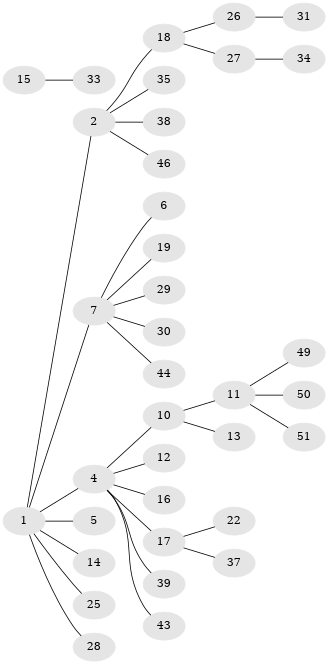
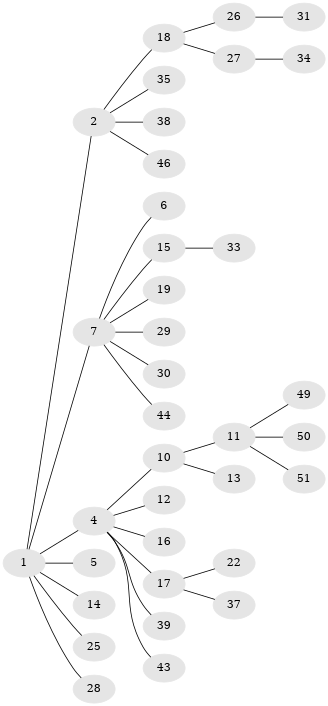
edge "15" -- "7": added
